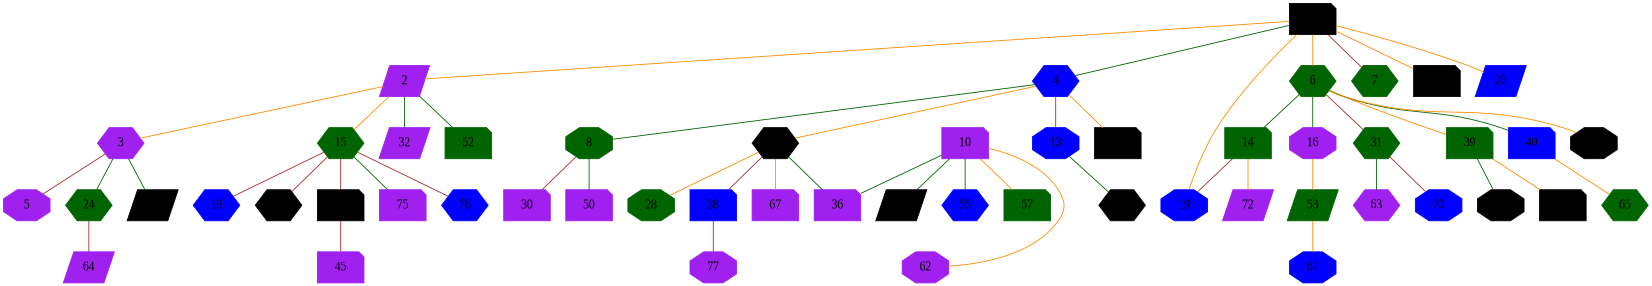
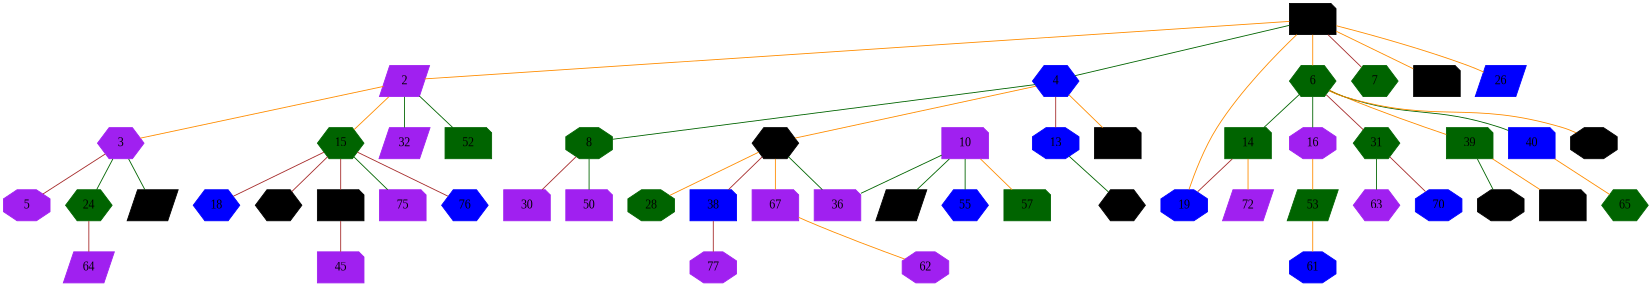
edge "10" -- "62": now "67" -- "62"
